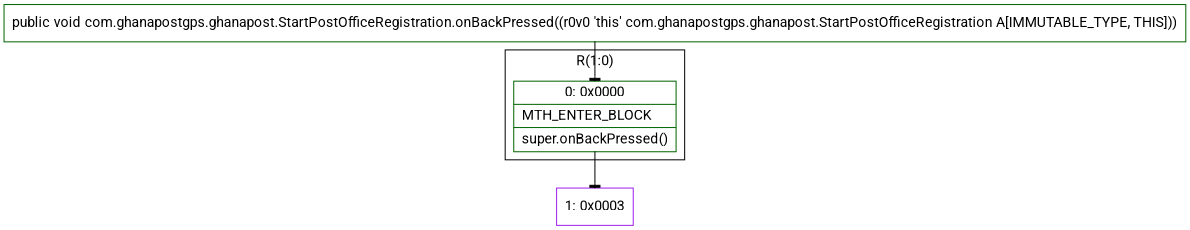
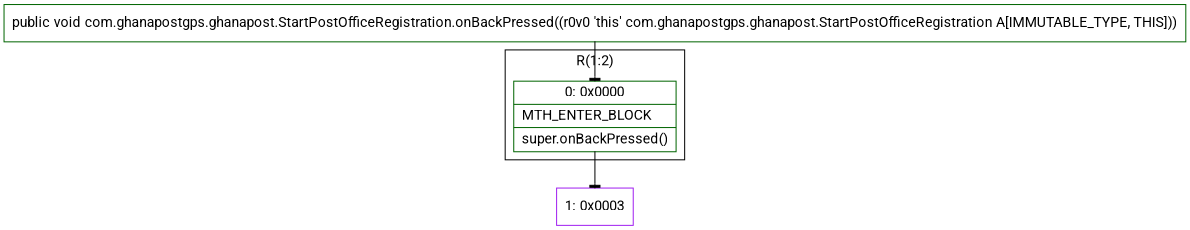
cluster "R(1:0)": label "R(1:0)" -> "R(1:2)"
